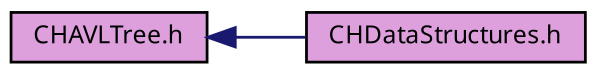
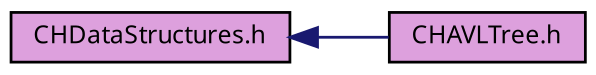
edge "CHDataStructures.h" -> "CHAVLTree.h": reversed
